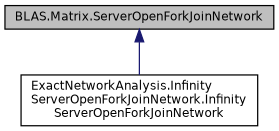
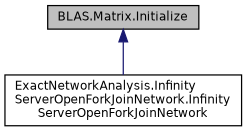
node "BLAS.Matrix.ServerOpenForkJoinNetwork": label "BLAS.Matrix.ServerOpenForkJoinNetwork" -> "BLAS.Matrix.Initialize"
